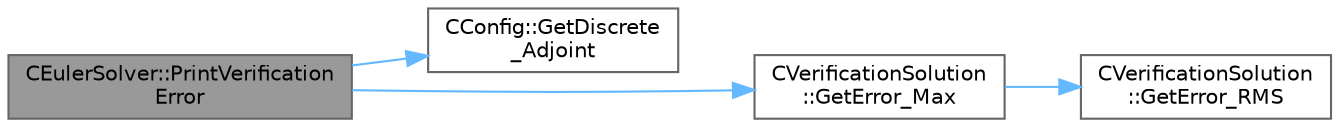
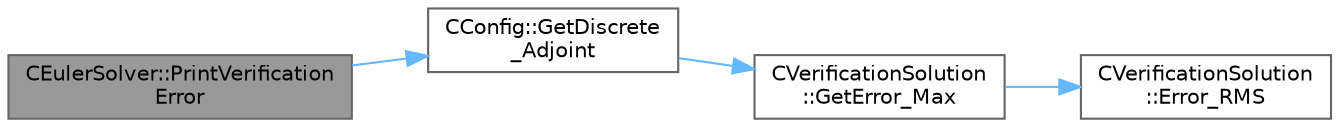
node "CVerificationSolution ::GetError_RMS": label "CVerificationSolution ::GetError_RMS" -> "CVerificationSolution ::Error_RMS"
edge "CEulerSolver::PrintVerification Error" -> "CVerificationSolution ::GetError_Max": now "CConfig::GetDiscrete _Adjoint" -> "CVerificationSolution ::GetError_Max"
